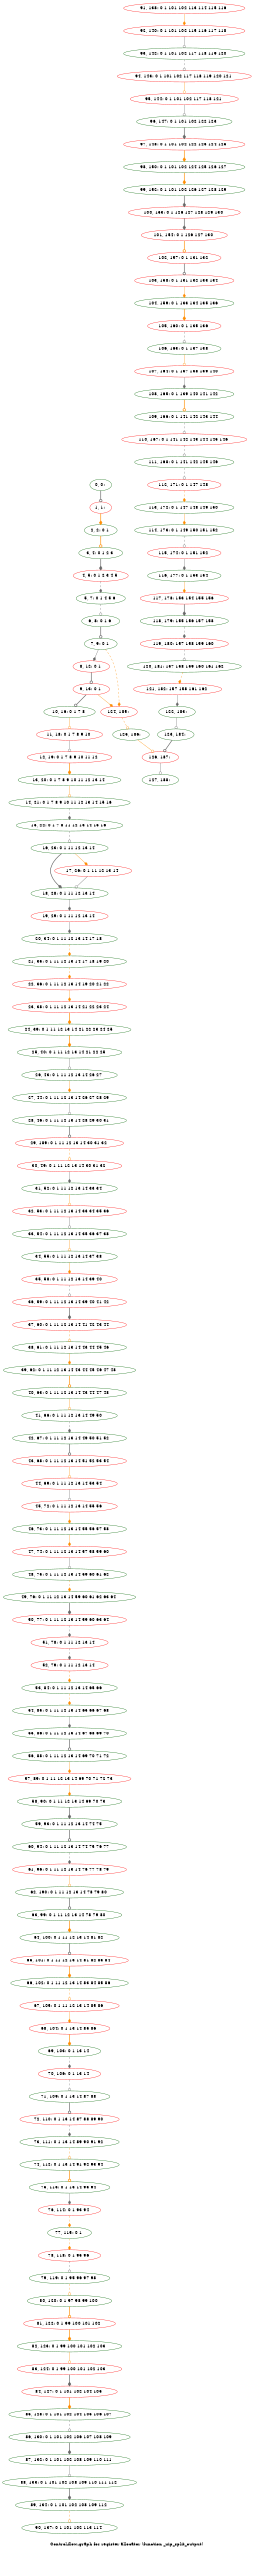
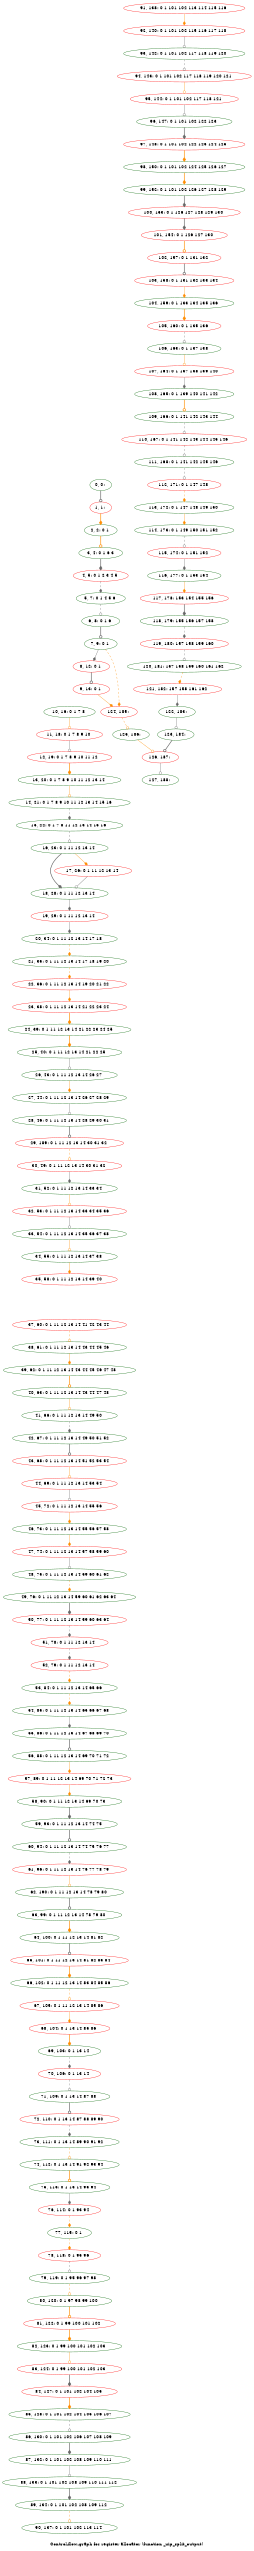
node "3, 4: 0 1 2 3": label "3, 4: 0 1 2 3" -> "3, 4: 0 1 6 3"
edge "9, 13: 0 1" -> "10, 16: 0 1 7 8": removed
node "36, 59: 0 1 11 12 13 14 39 40 41 42": removed
